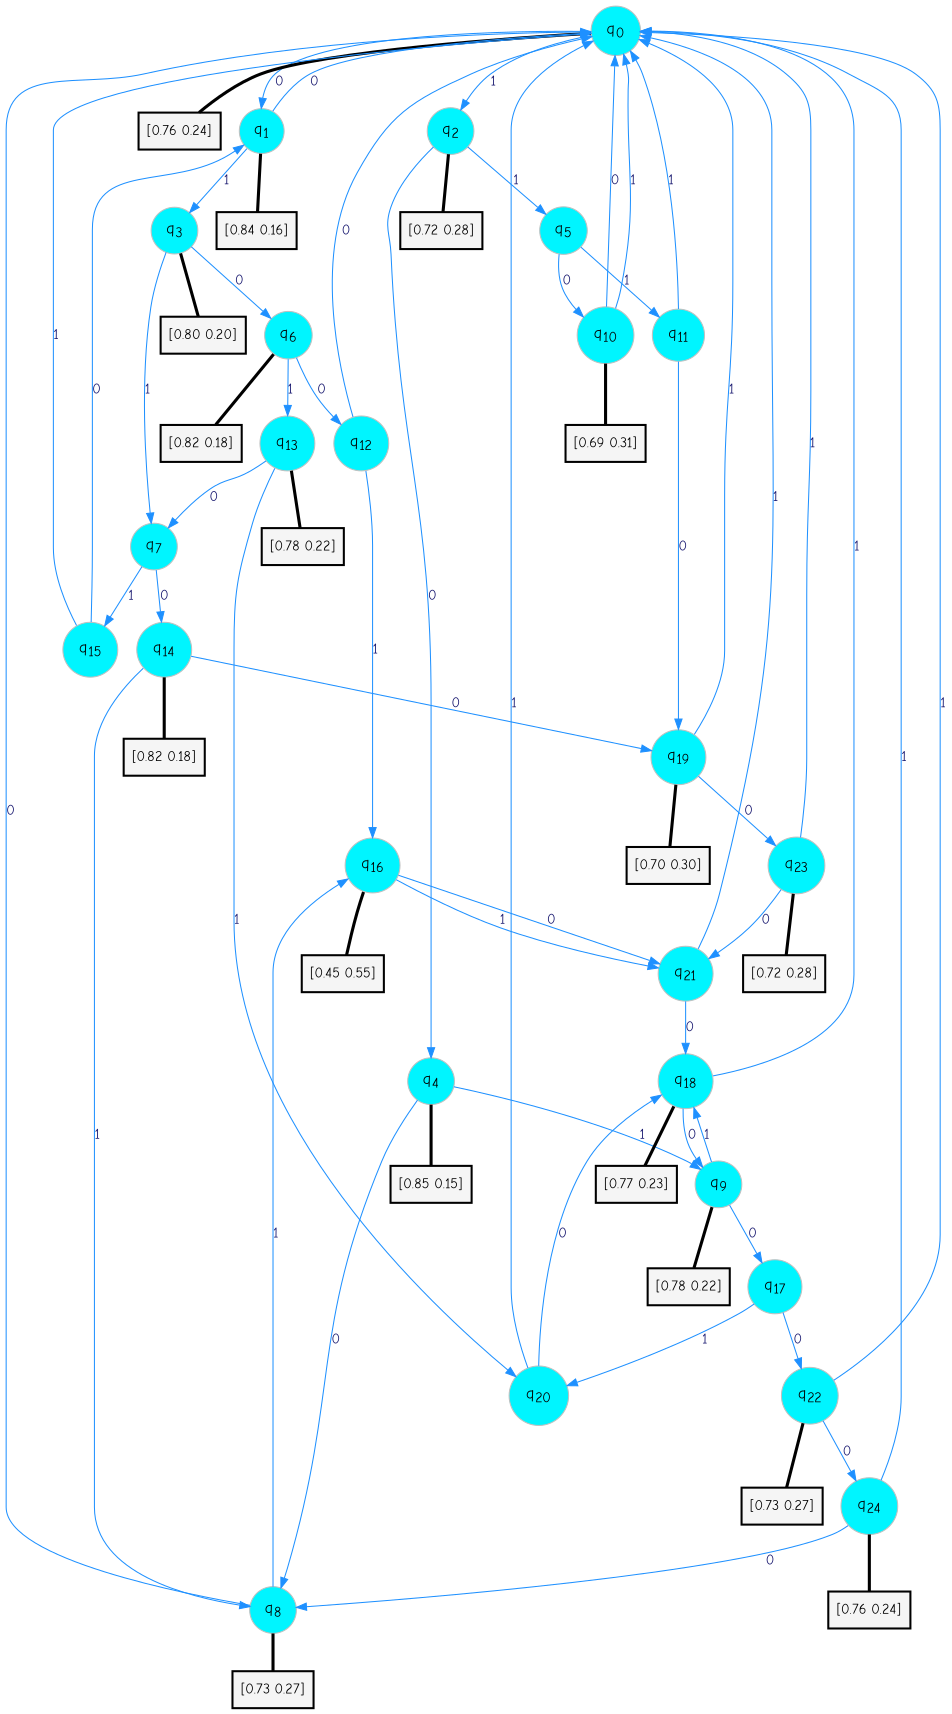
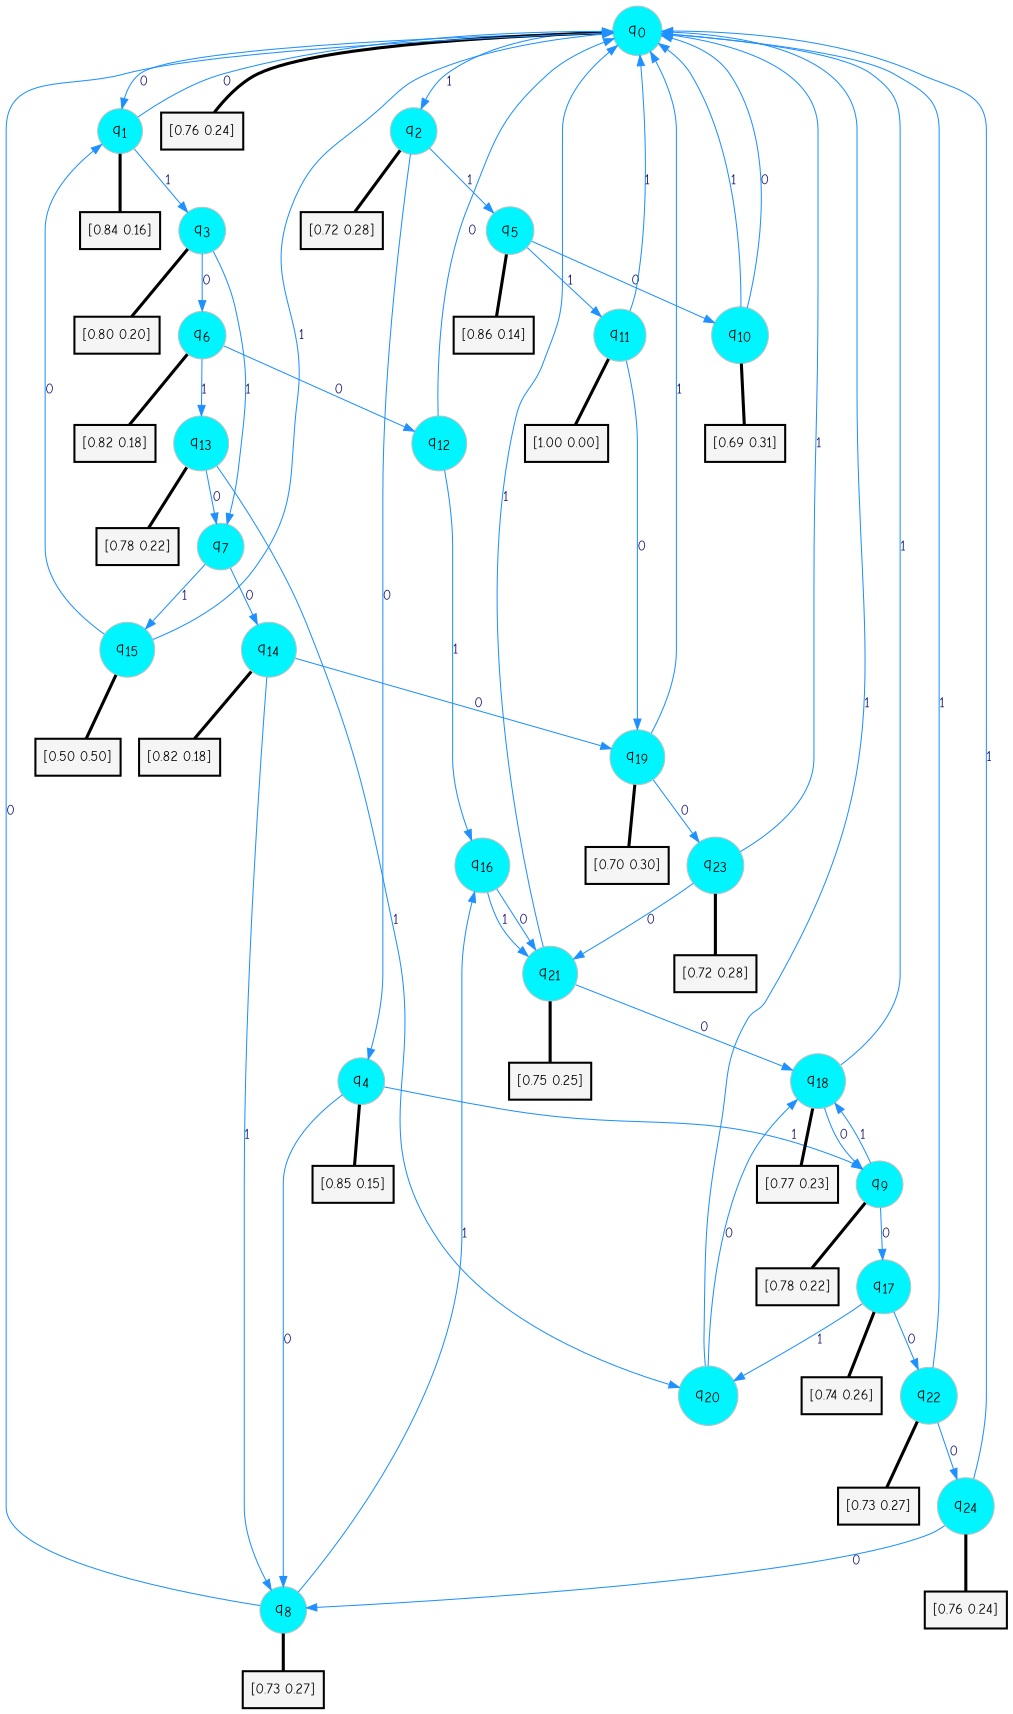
node "[0.86 0.14]": added
node "[1.00 0.00]": added
node "[0.50 0.50]": added
node "[0.45 0.55]": removed
node "[0.75 0.25]": added
node "[0.74 0.26]": added
